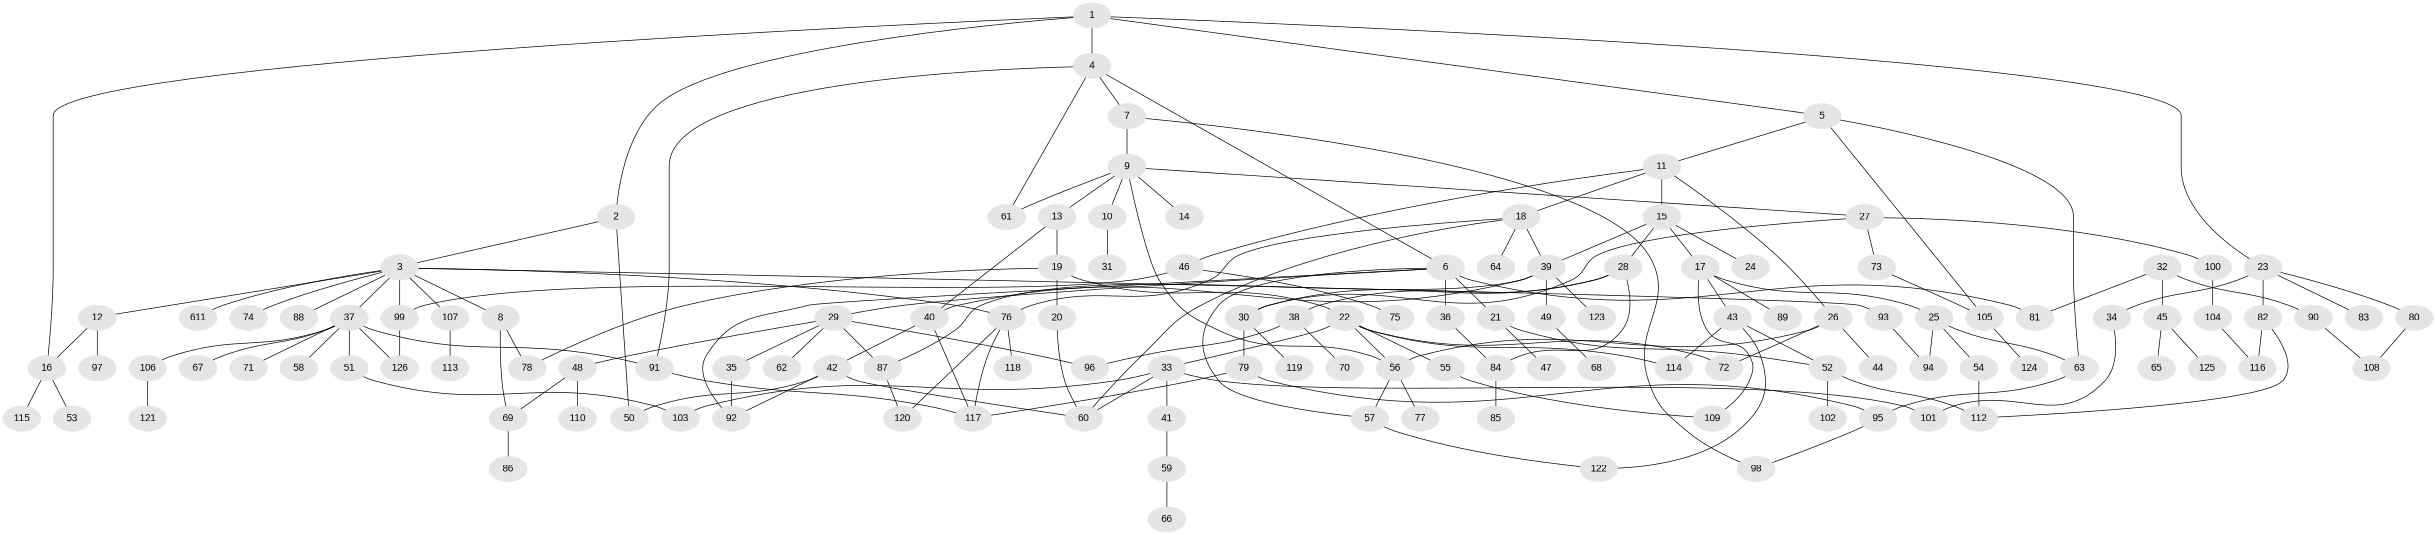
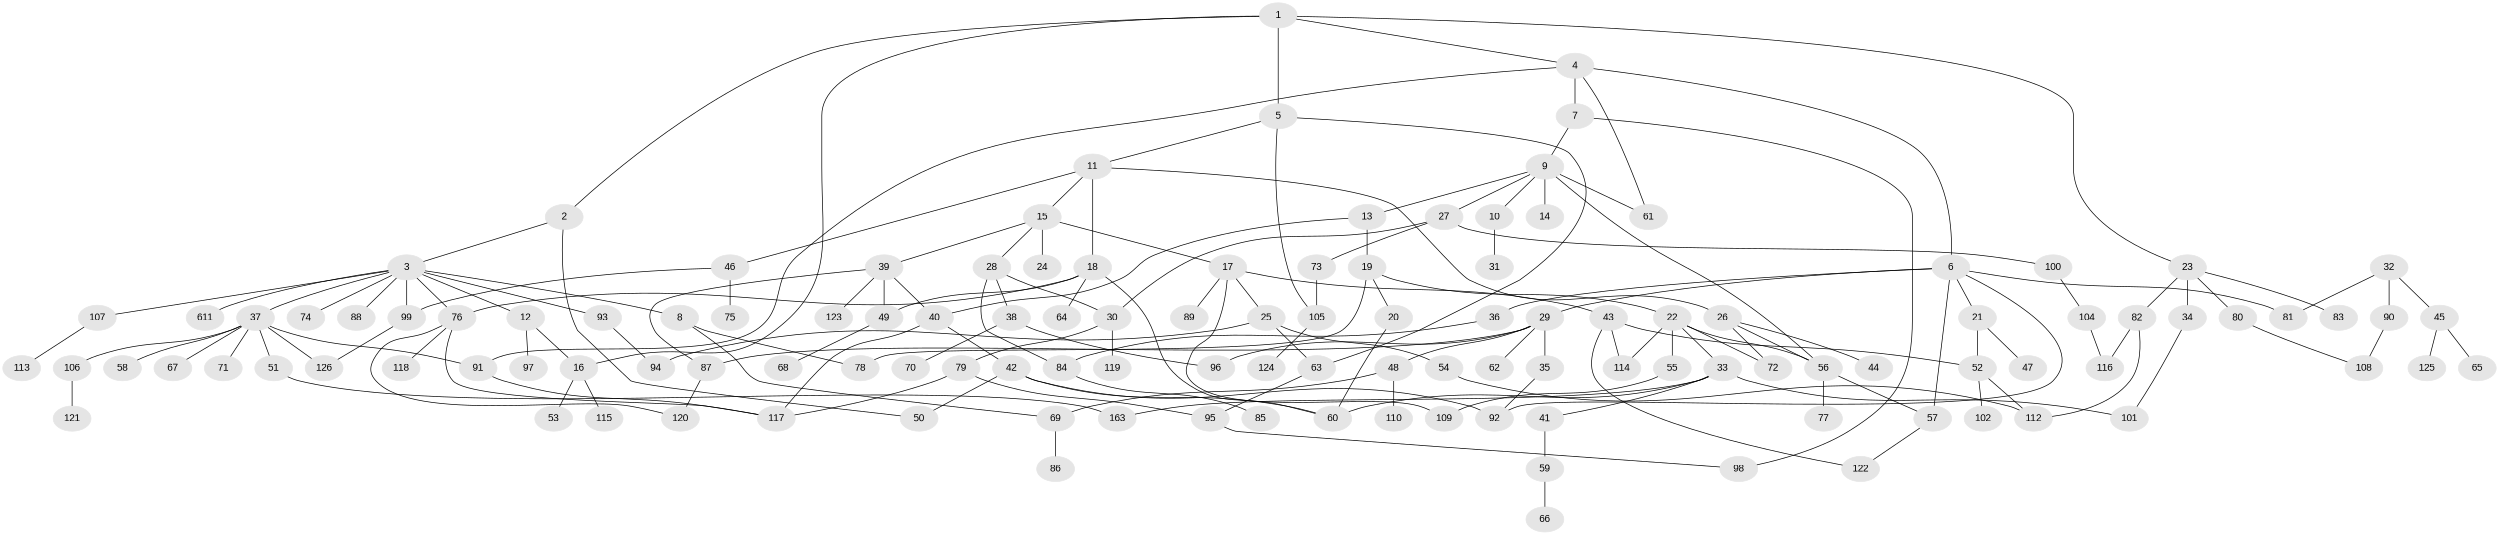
edge "18" -- "39": now "18" -- "49"
node "103": label "103" -> "163"
